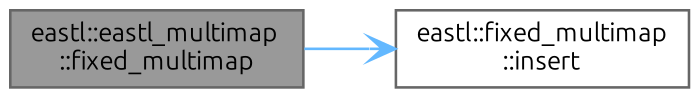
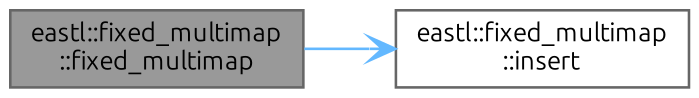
node "eastl::eastl_multimap ::fixed_multimap": label "eastl::eastl_multimap ::fixed_multimap" -> "eastl::fixed_multimap ::fixed_multimap"
